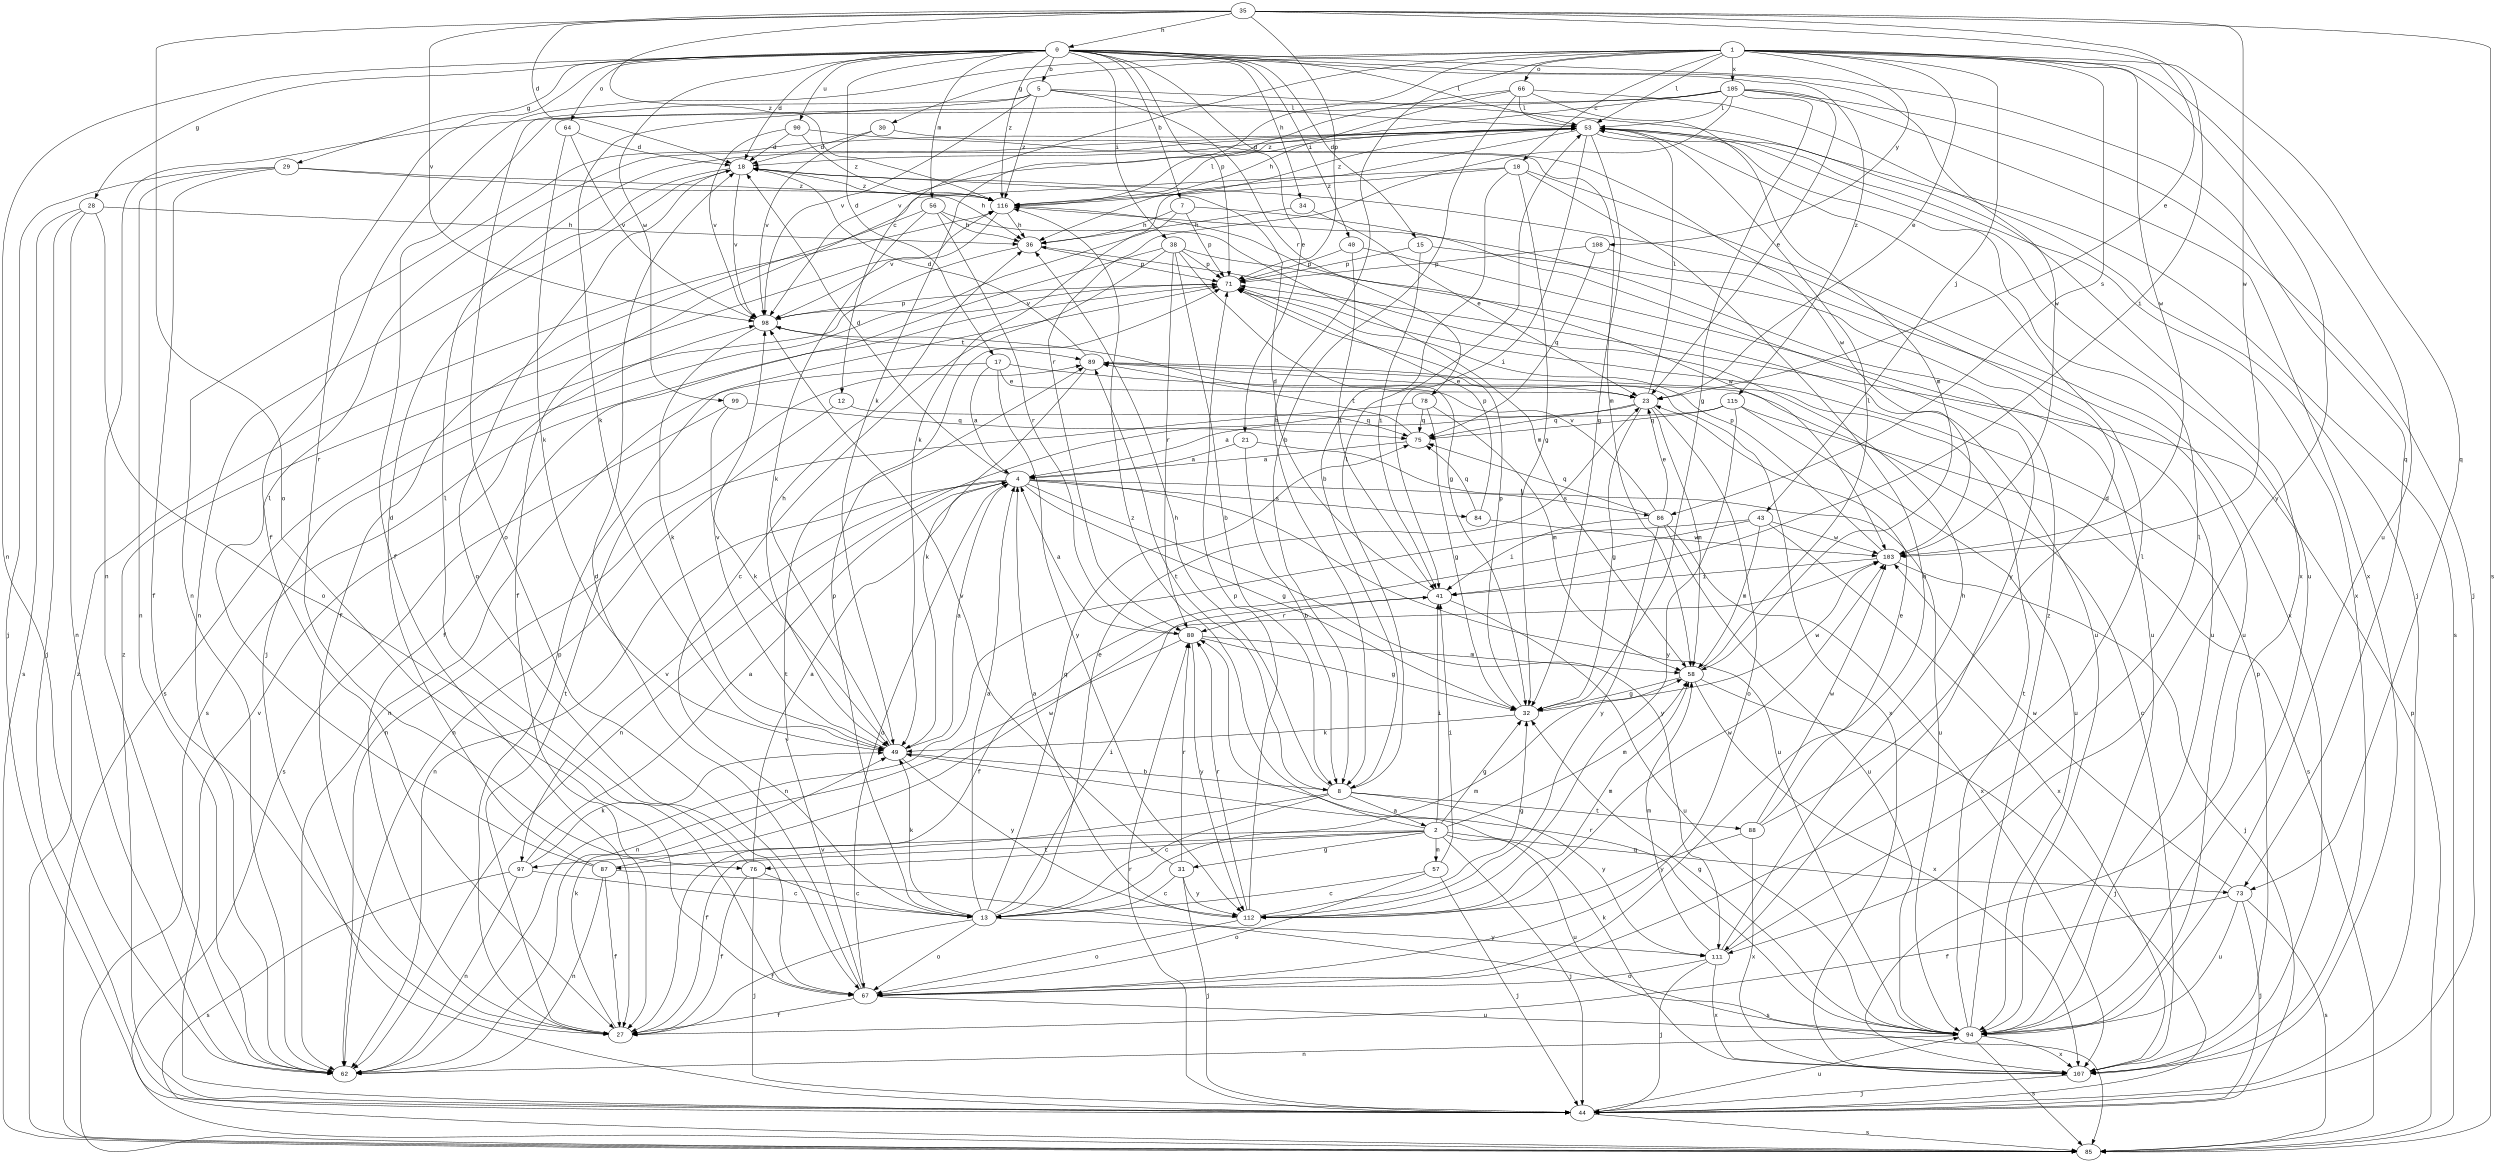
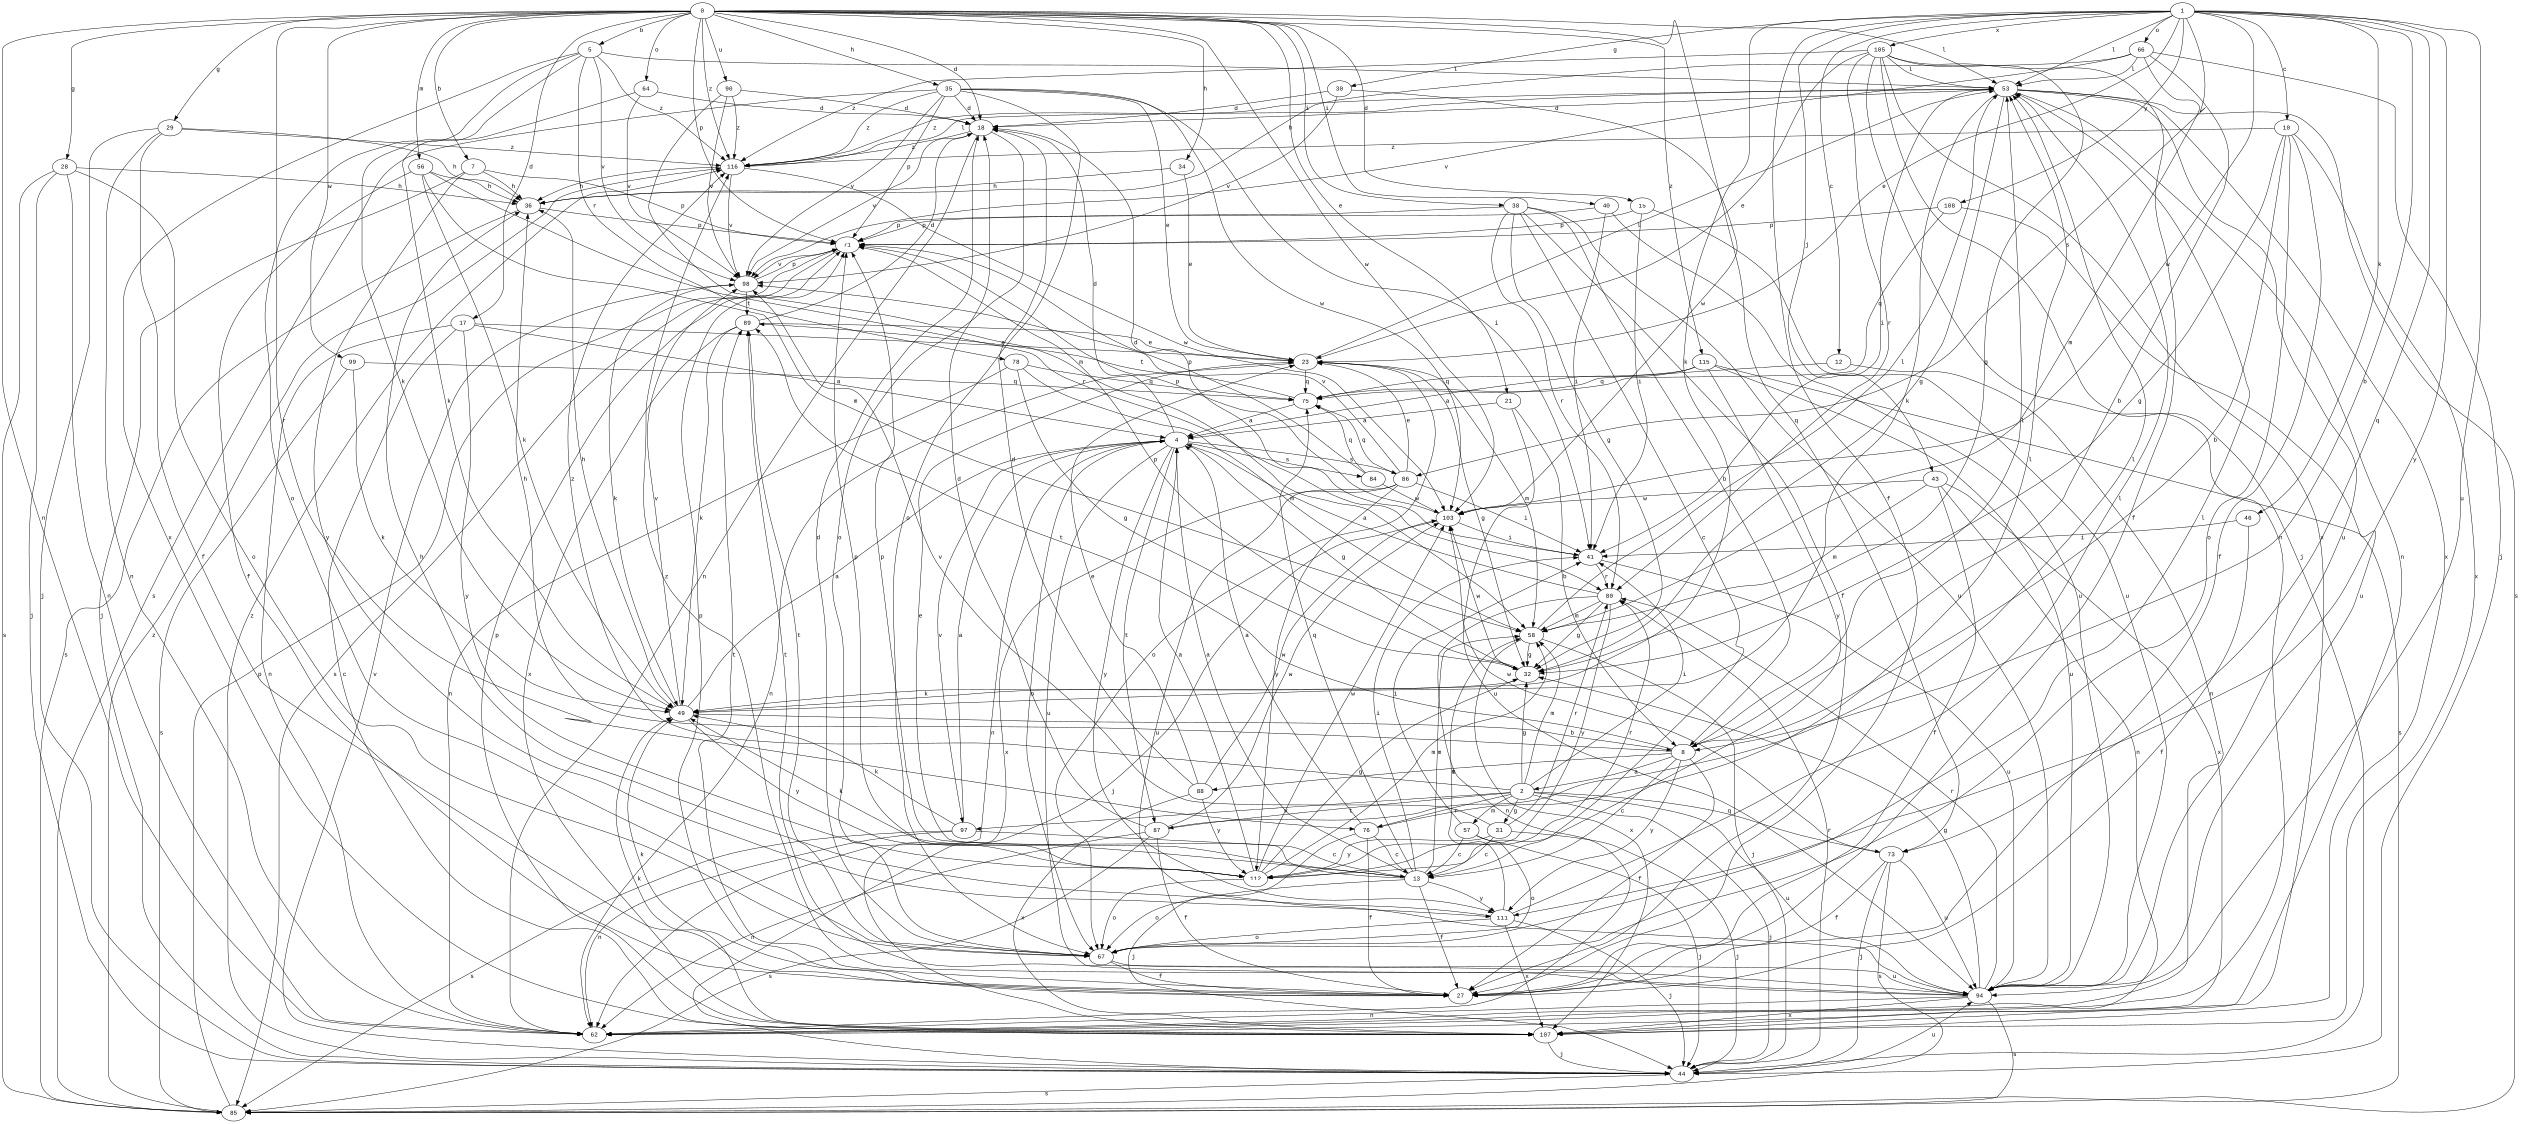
edge "35" -> "0": reversed
node "46": added
edge "4" -> "87": added, label "t"
